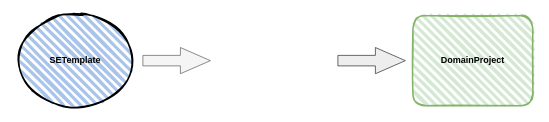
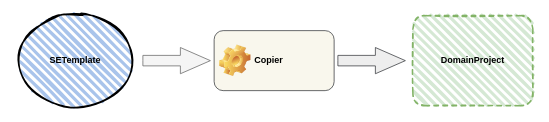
node "Copier": added
node "DomainProject": style solid -> dashed
